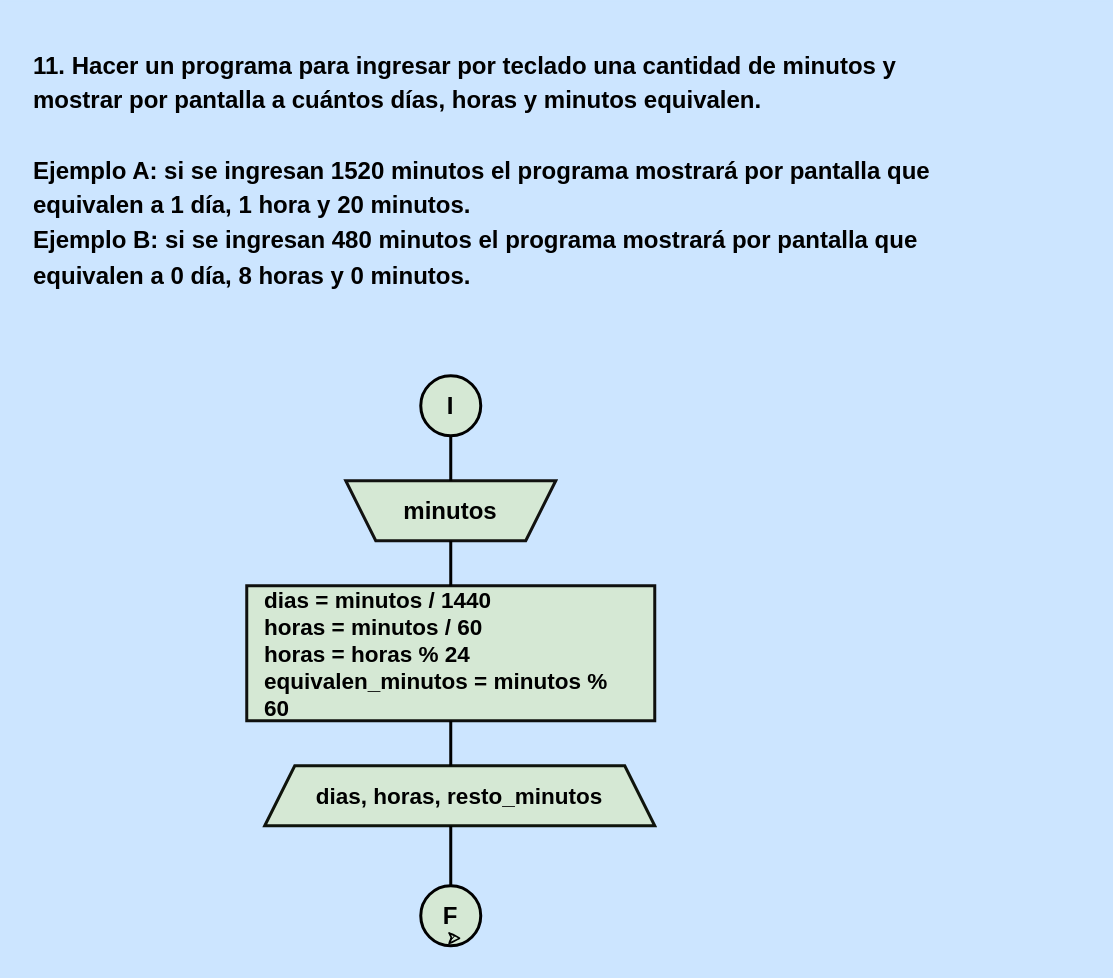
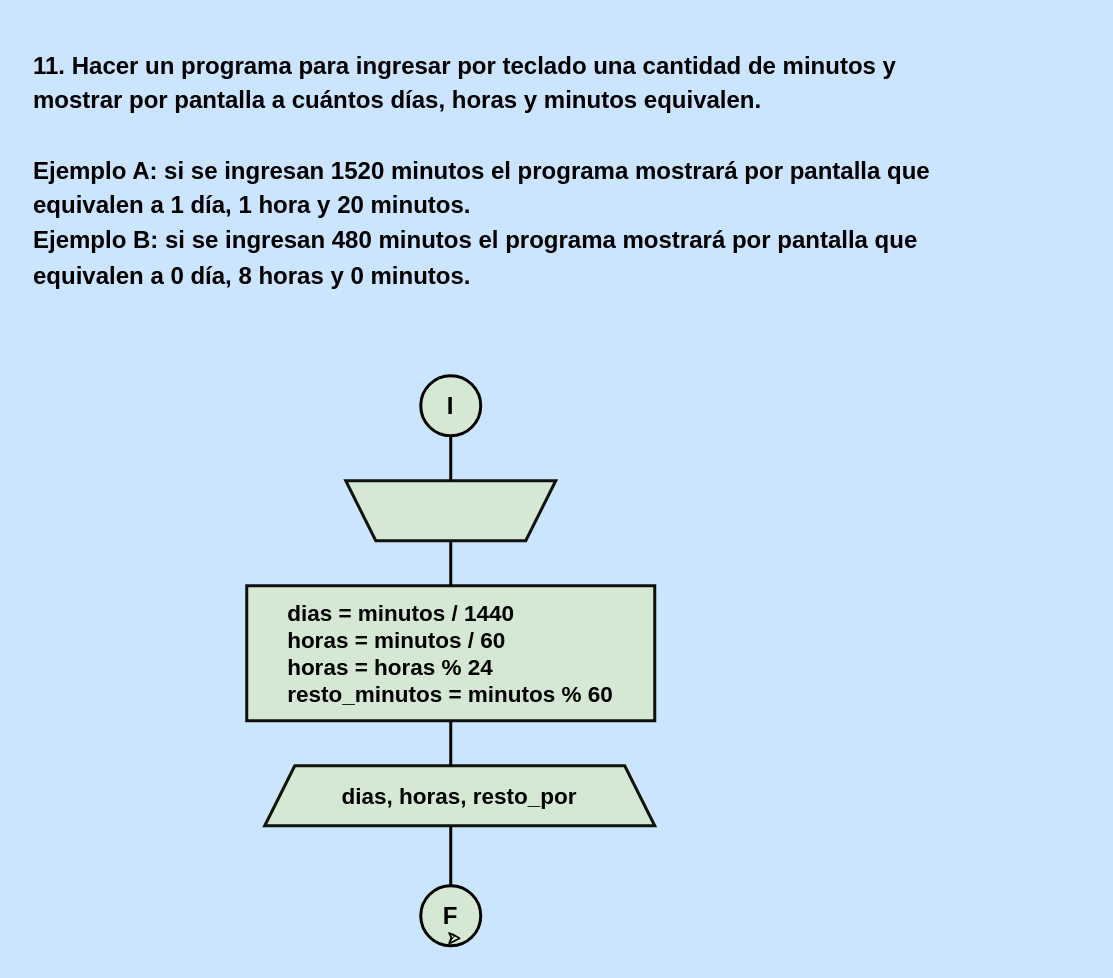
node "minutos": removed
node "dias = minutos / 1440 horas = minutos / 60 horas = horas % 24 equivalen_minutos = minutos % 60": label "dias = minutos / 1440 horas = minutos / 60 horas = horas % 24 equivalen_minutos = minutos % 60" -> "dias = minutos / 1440 horas = minutos / 60 horas = horas % 24 resto_minutos = minutos % 60"
node "dias, horas, resto_minutos": label "dias, horas, resto_minutos" -> "dias, horas, resto_por"
